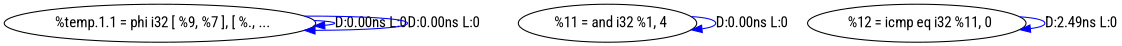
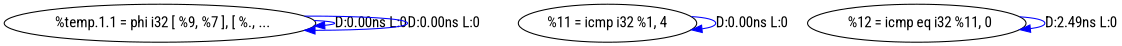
node "%11 = and i32 %1, 4": label "%11 = and i32 %1, 4" -> "%11 = icmp i32 %1, 4"
